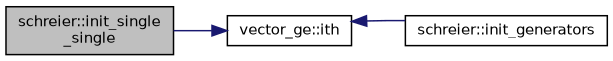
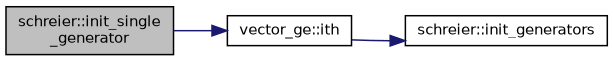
edge "schreier::init_generators" -> "vector_ge::ith": reversed
node "schreier::init_single _single": label "schreier::init_single _single" -> "schreier::init_single _generator"
